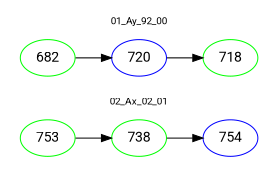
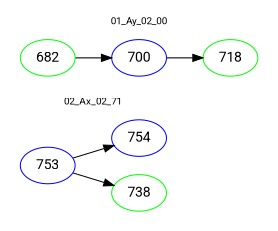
cluster "01_Ay_92_00": label "01_Ay_92_00" -> "01_Ay_02_00"
node "720": label "720" -> "700"
cluster "02_Ax_02_01": label "02_Ax_02_01" -> "02_Ax_02_71"
node "753": color green -> blue
edge "738" -> "754": now "753" -> "754"
